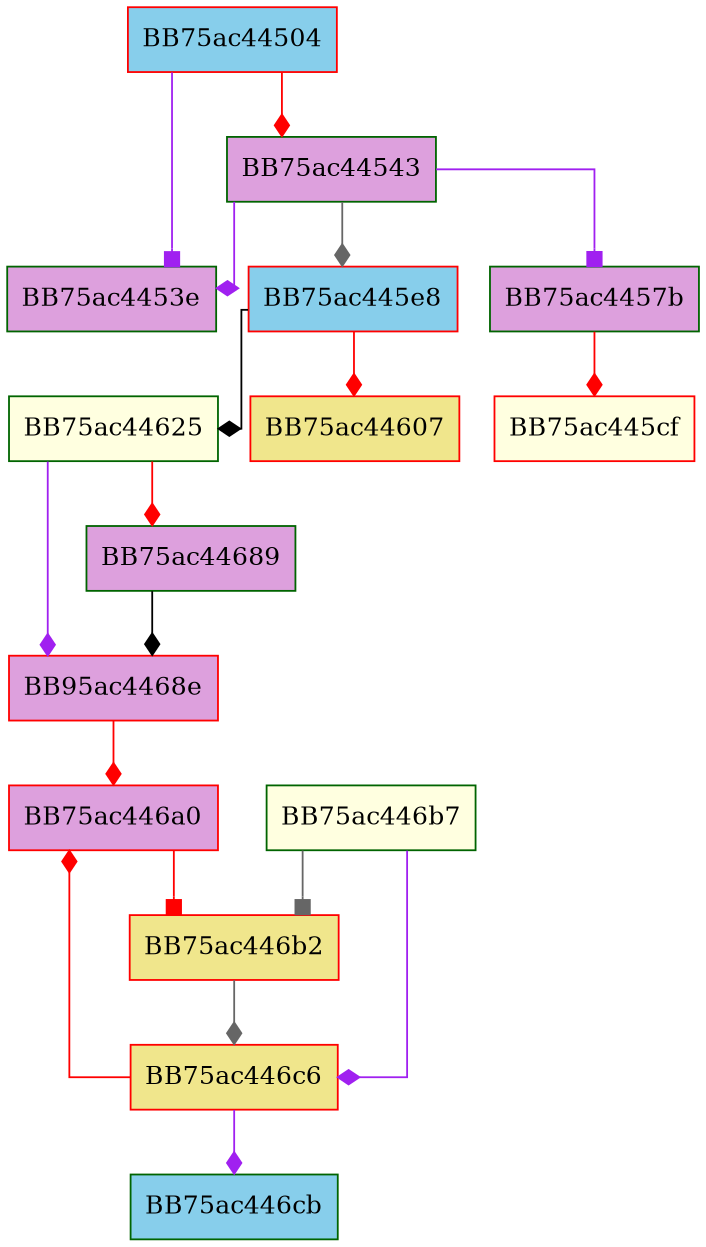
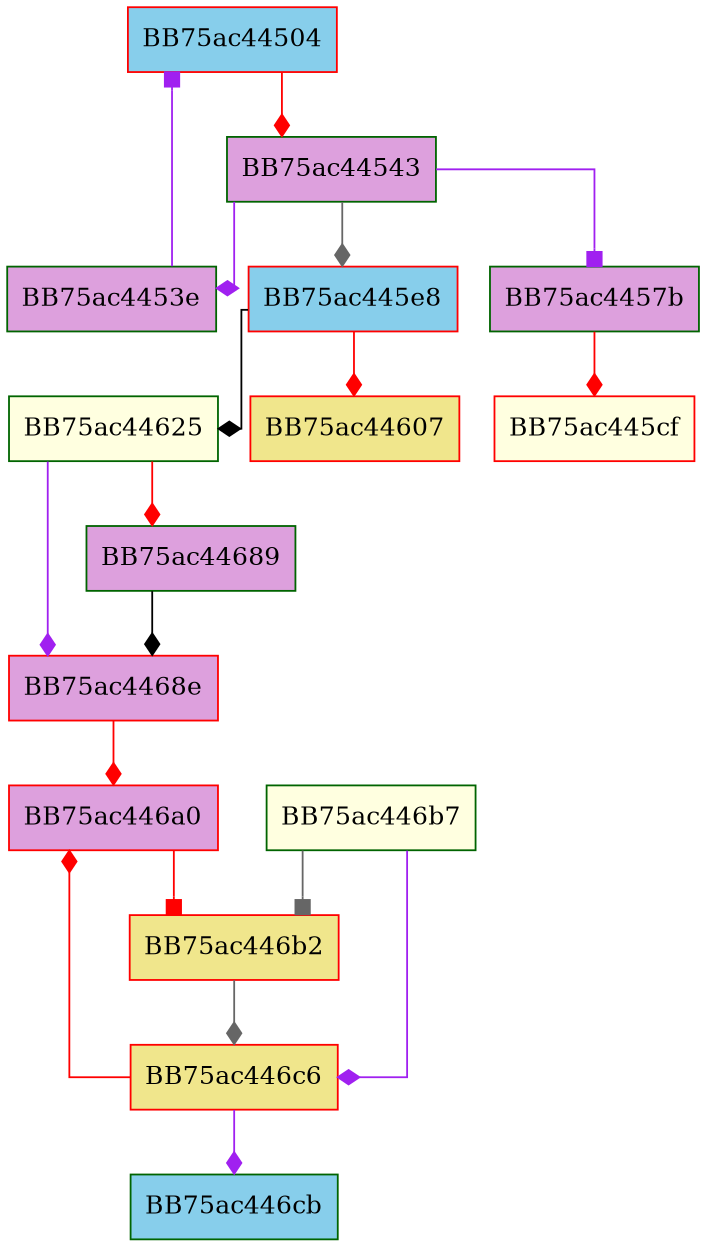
edge "BB75ac44504" -> "BB75ac4453e": reversed
node "BB95ac4468e": label "BB95ac4468e" -> "BB75ac4468e"
